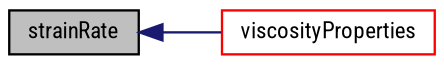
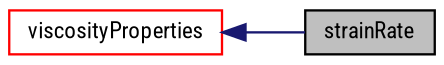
edge "viscosityProperties" -> "strainRate": reversed
